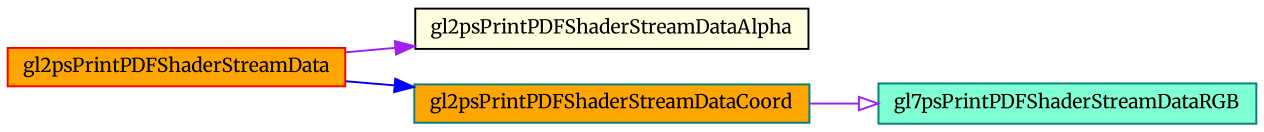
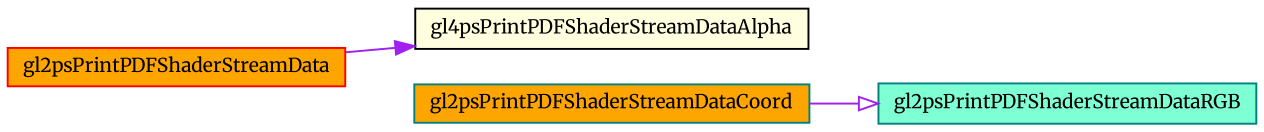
node "gl2psPrintPDFShaderStreamDataAlpha": label "gl2psPrintPDFShaderStreamDataAlpha" -> "gl4psPrintPDFShaderStreamDataAlpha"
edge "gl2psPrintPDFShaderStreamData" -> "gl2psPrintPDFShaderStreamDataCoord": removed
node "gl7psPrintPDFShaderStreamDataRGB": label "gl7psPrintPDFShaderStreamDataRGB" -> "gl2psPrintPDFShaderStreamDataRGB"
